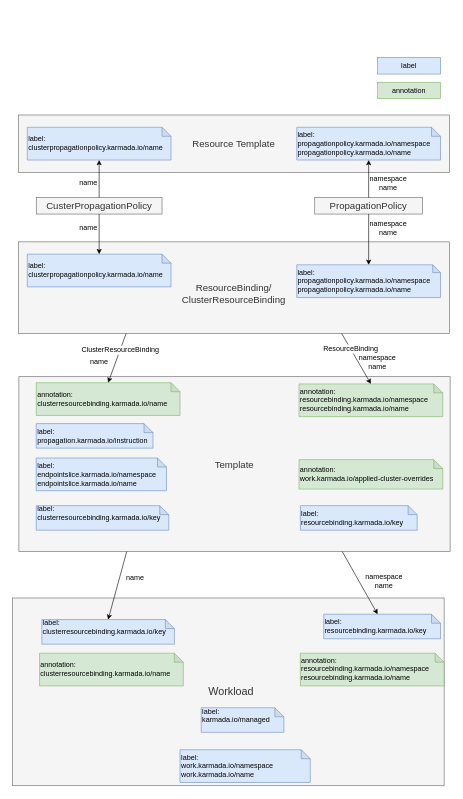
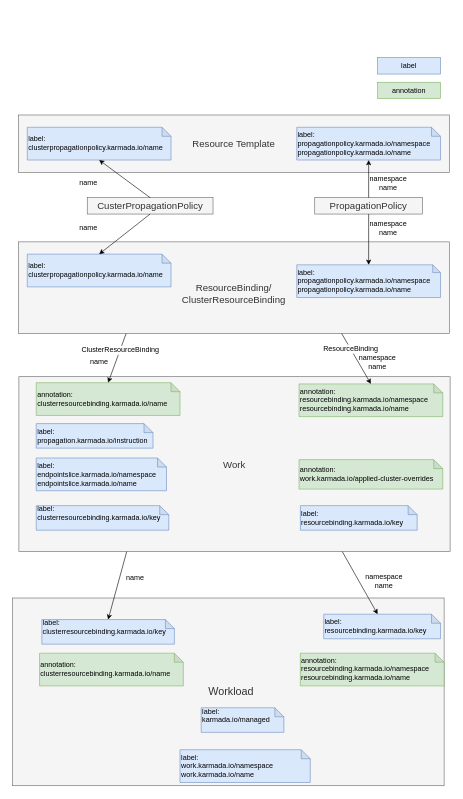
node "CusterPropagationPolicy": moved (99, 206) -> (150, 206)
node "Template": label "Template" -> "Work"
